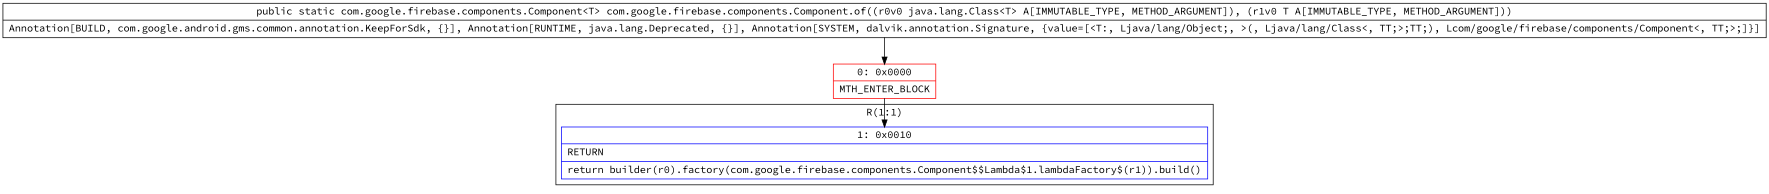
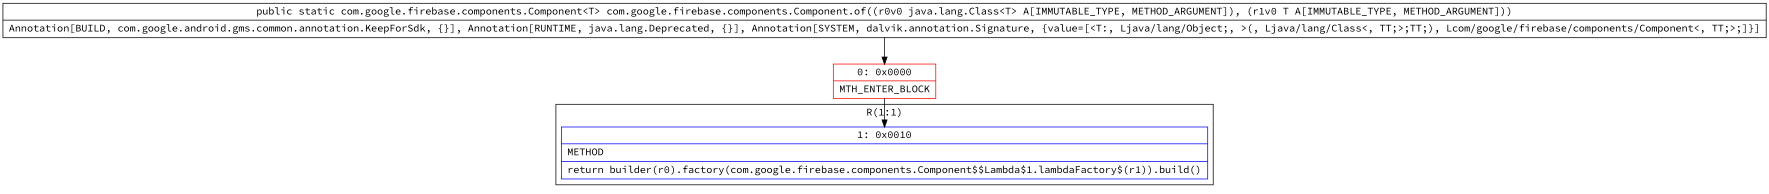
node "1: 0x0010": text "RETURN" -> "METHOD"
